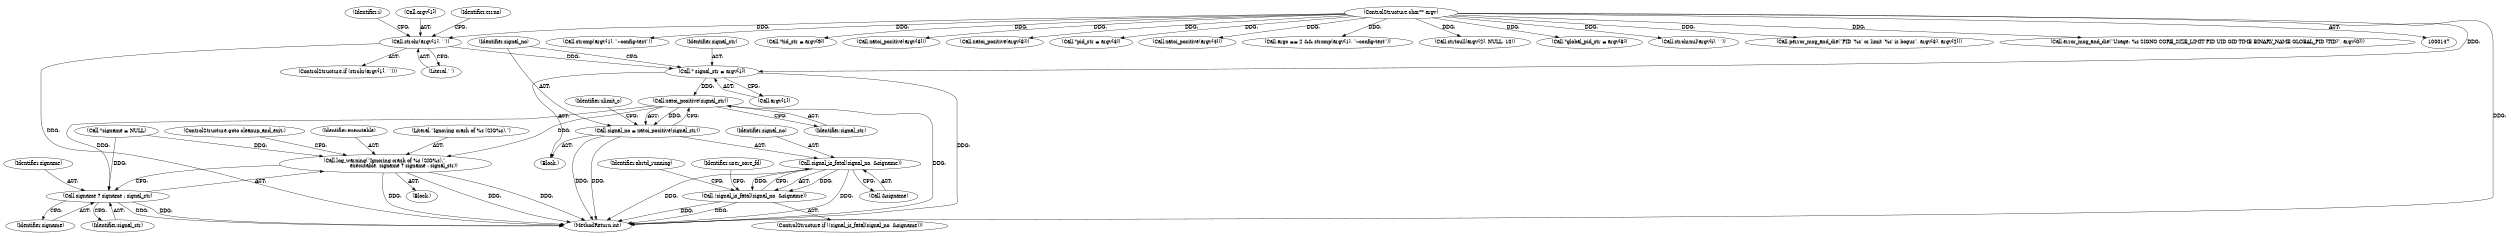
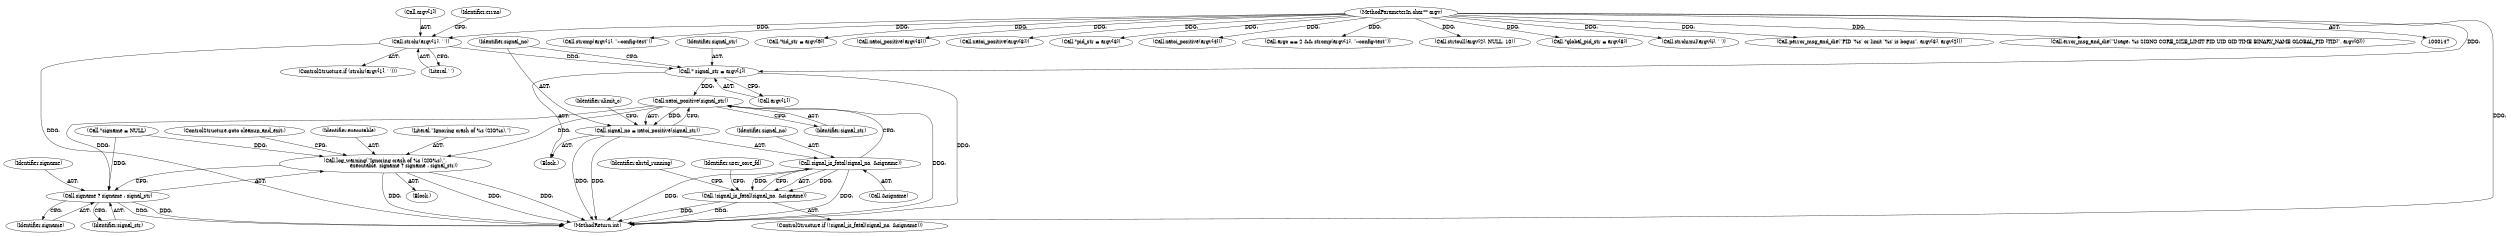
node "(Identifier,i)": removed
node "(ControlStructure,char** argv)": label "(ControlStructure,char** argv)" -> "(MethodParameterIn,char** argv)"
edge "(Call,signal_is_fatal(signal_no, &signame))" -> "(Call,&signame)": now "(Call,signal_is_fatal(signal_no, &signame))" -> "(Call,xatoi_positive(signal_str))"
